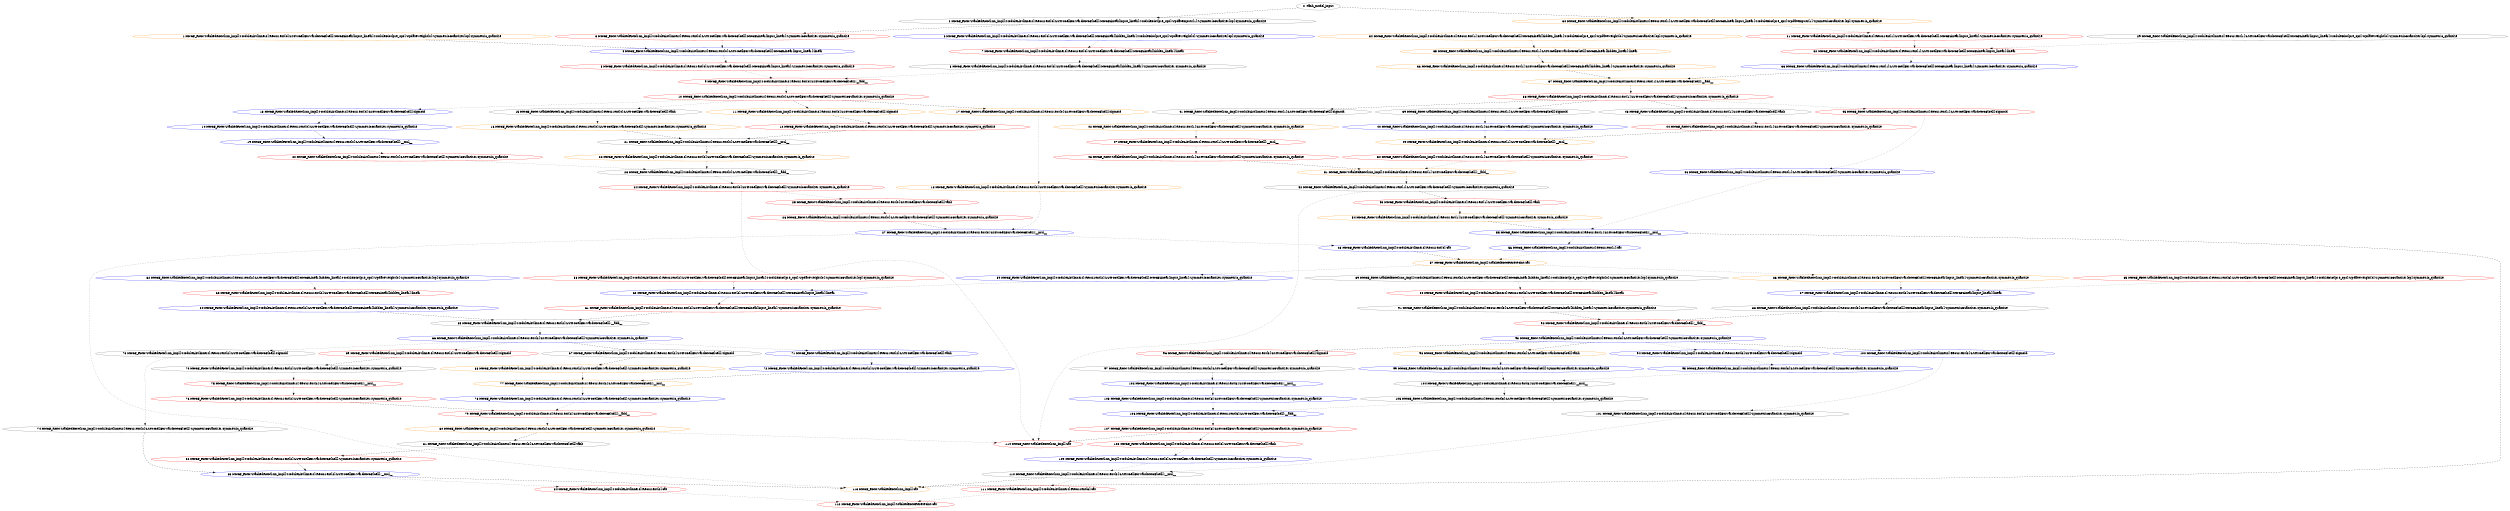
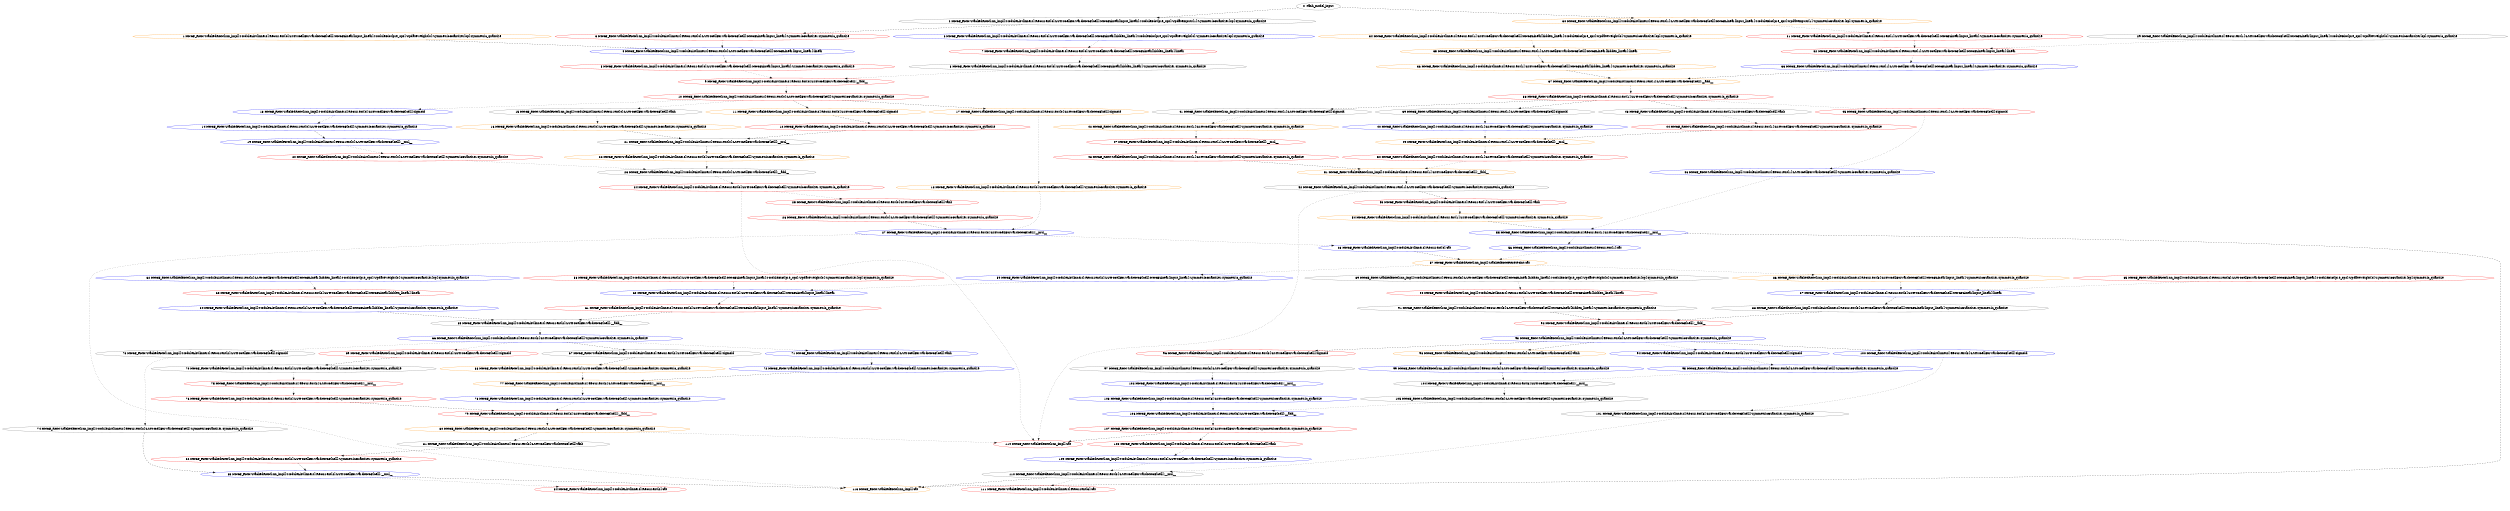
node "112 NNCF_RNN/StackedRNN[rnn_impl]/StackedRNNResetPoint/cat": removed
